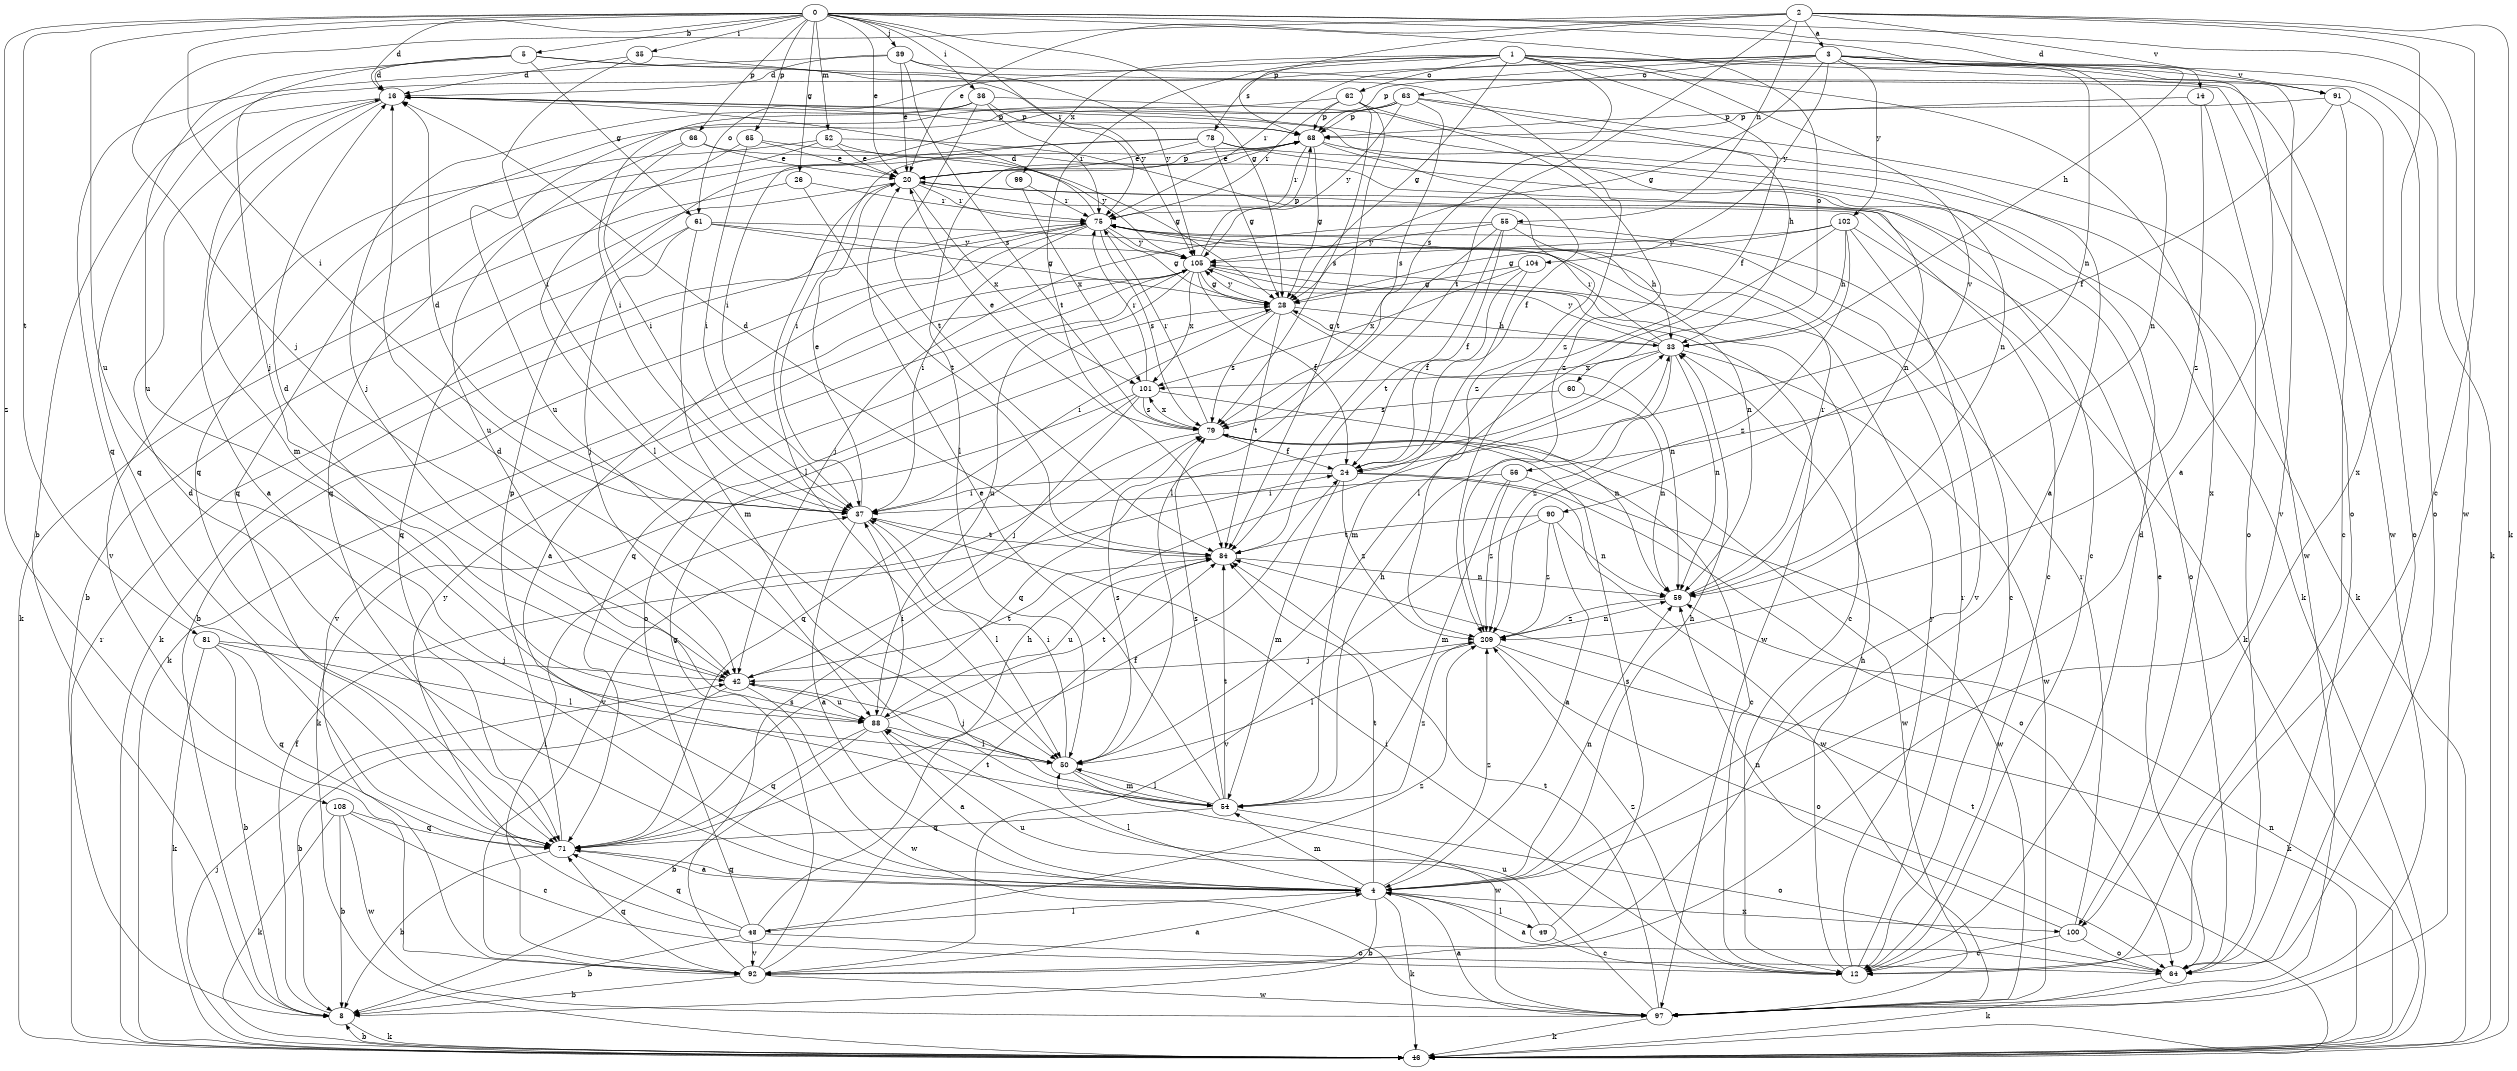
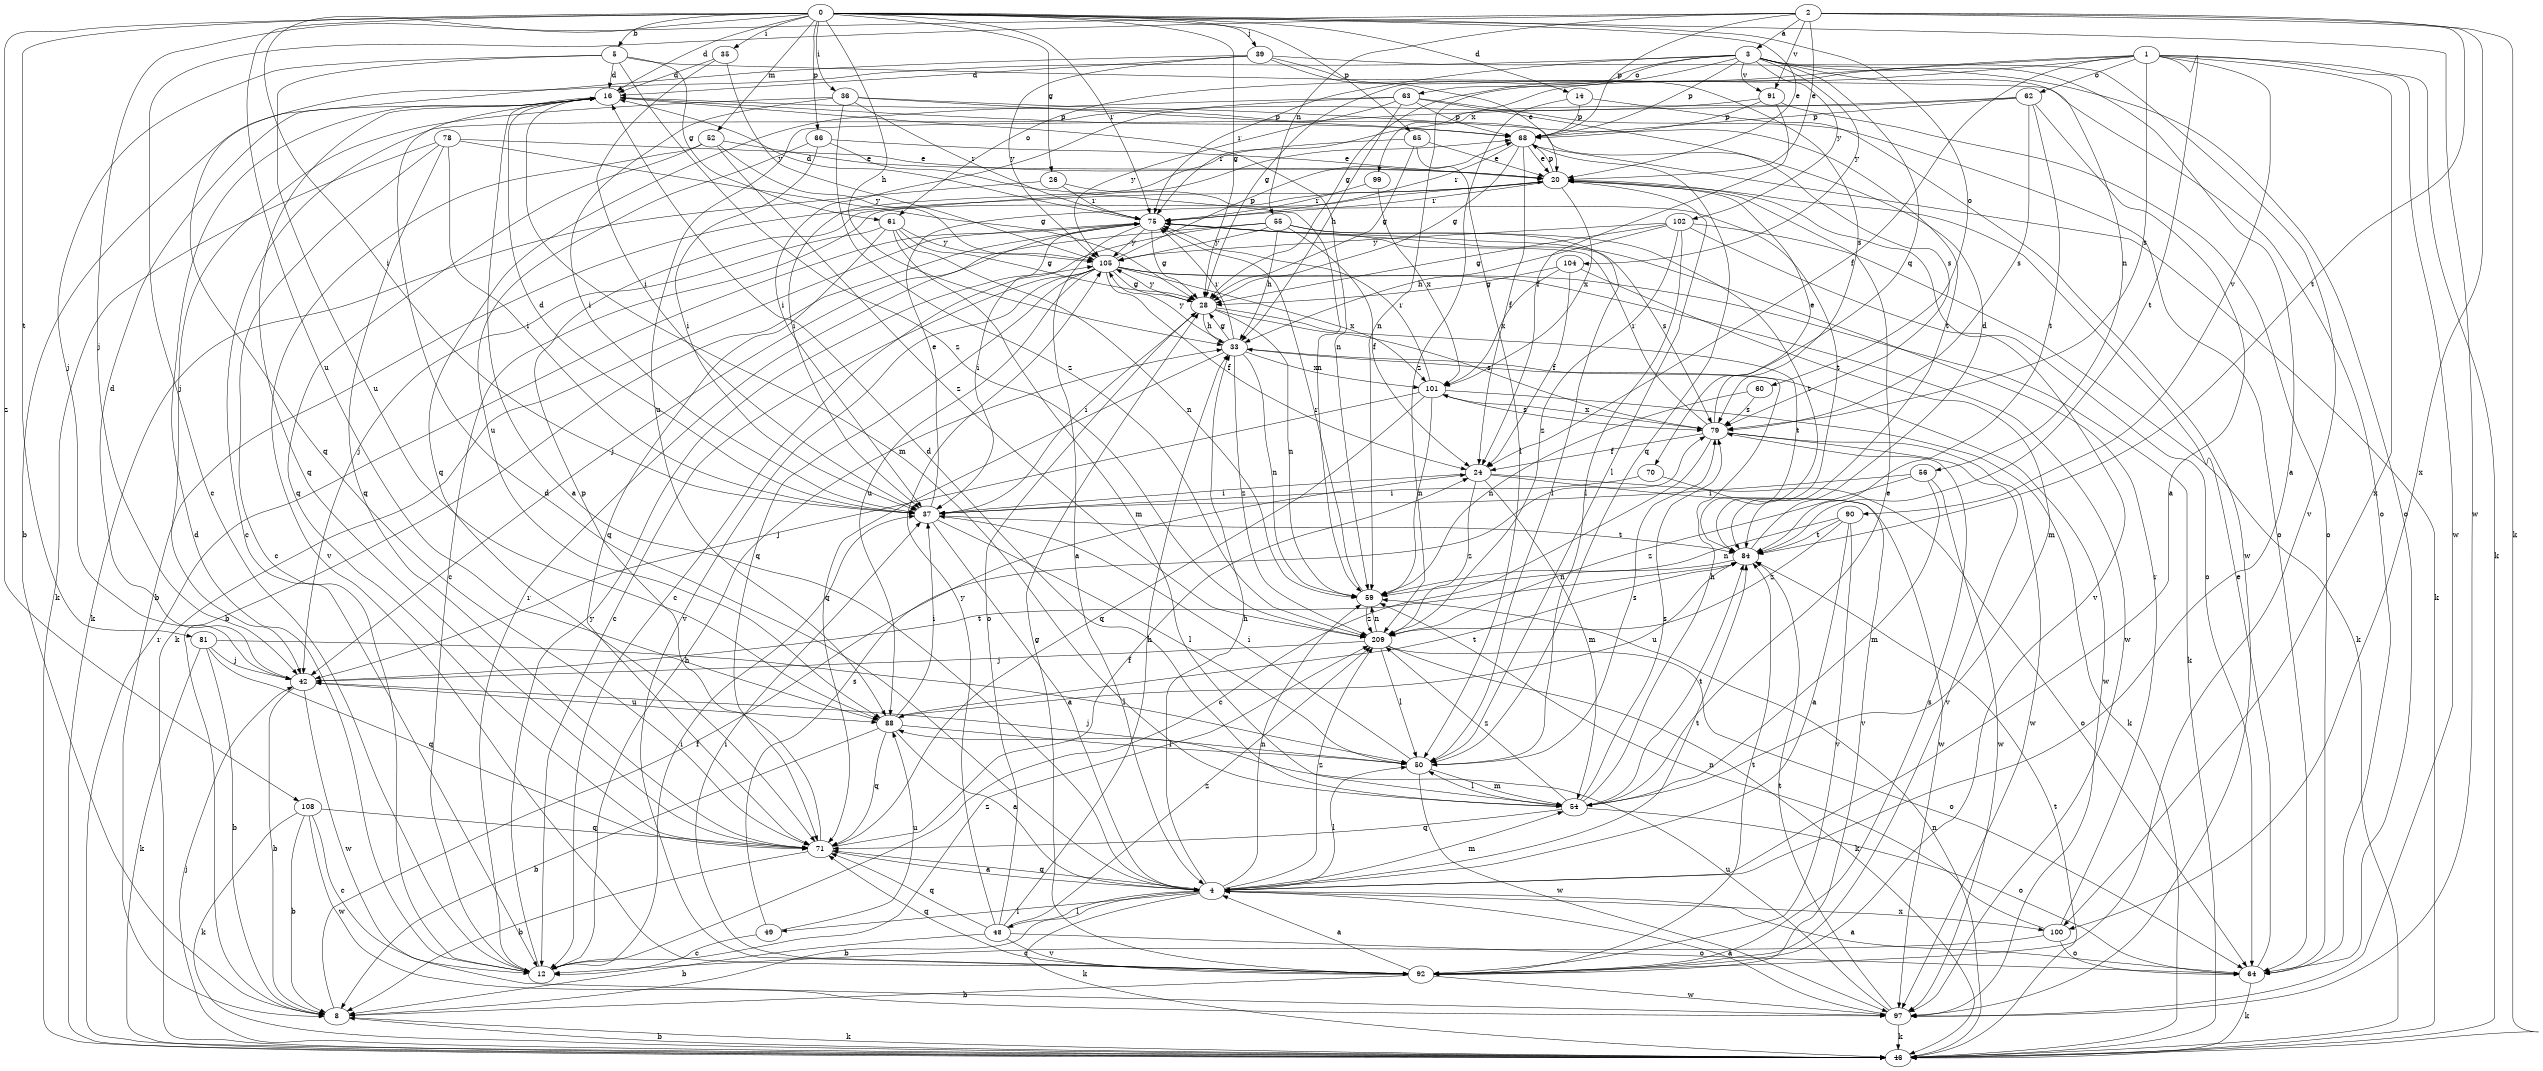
edge "1" -> "78": removed, label "s"
edge "68" -> "50": label "l" -> "q"
node "70": added
